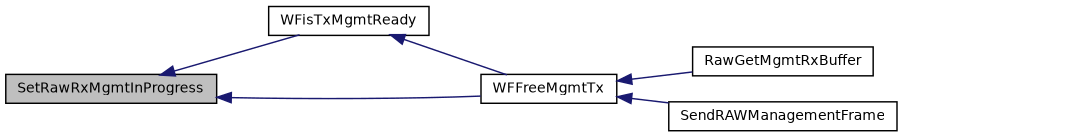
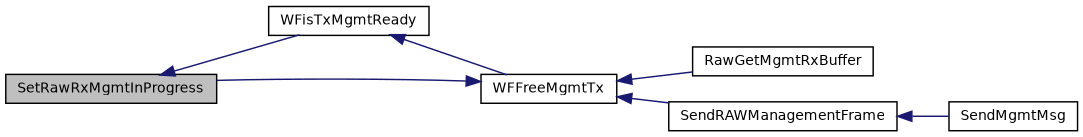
edge "WFFreeMgmtTx" -> "SetRawRxMgmtInProgress": reversed
node "SendMgmtMsg": added
